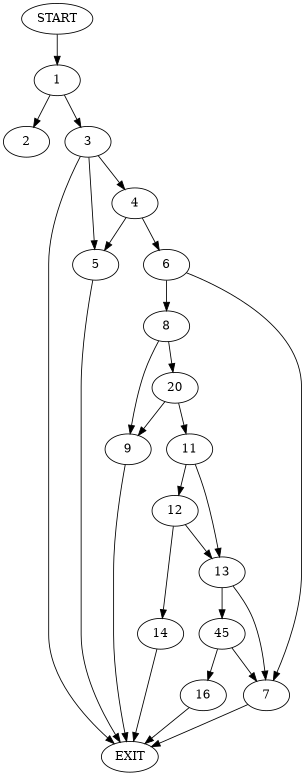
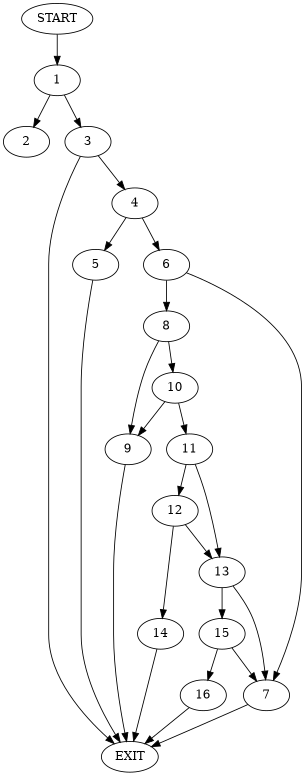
edge "3" -> "5": removed
node "20": label "20" -> "10"
node "45": label "45" -> "15"
